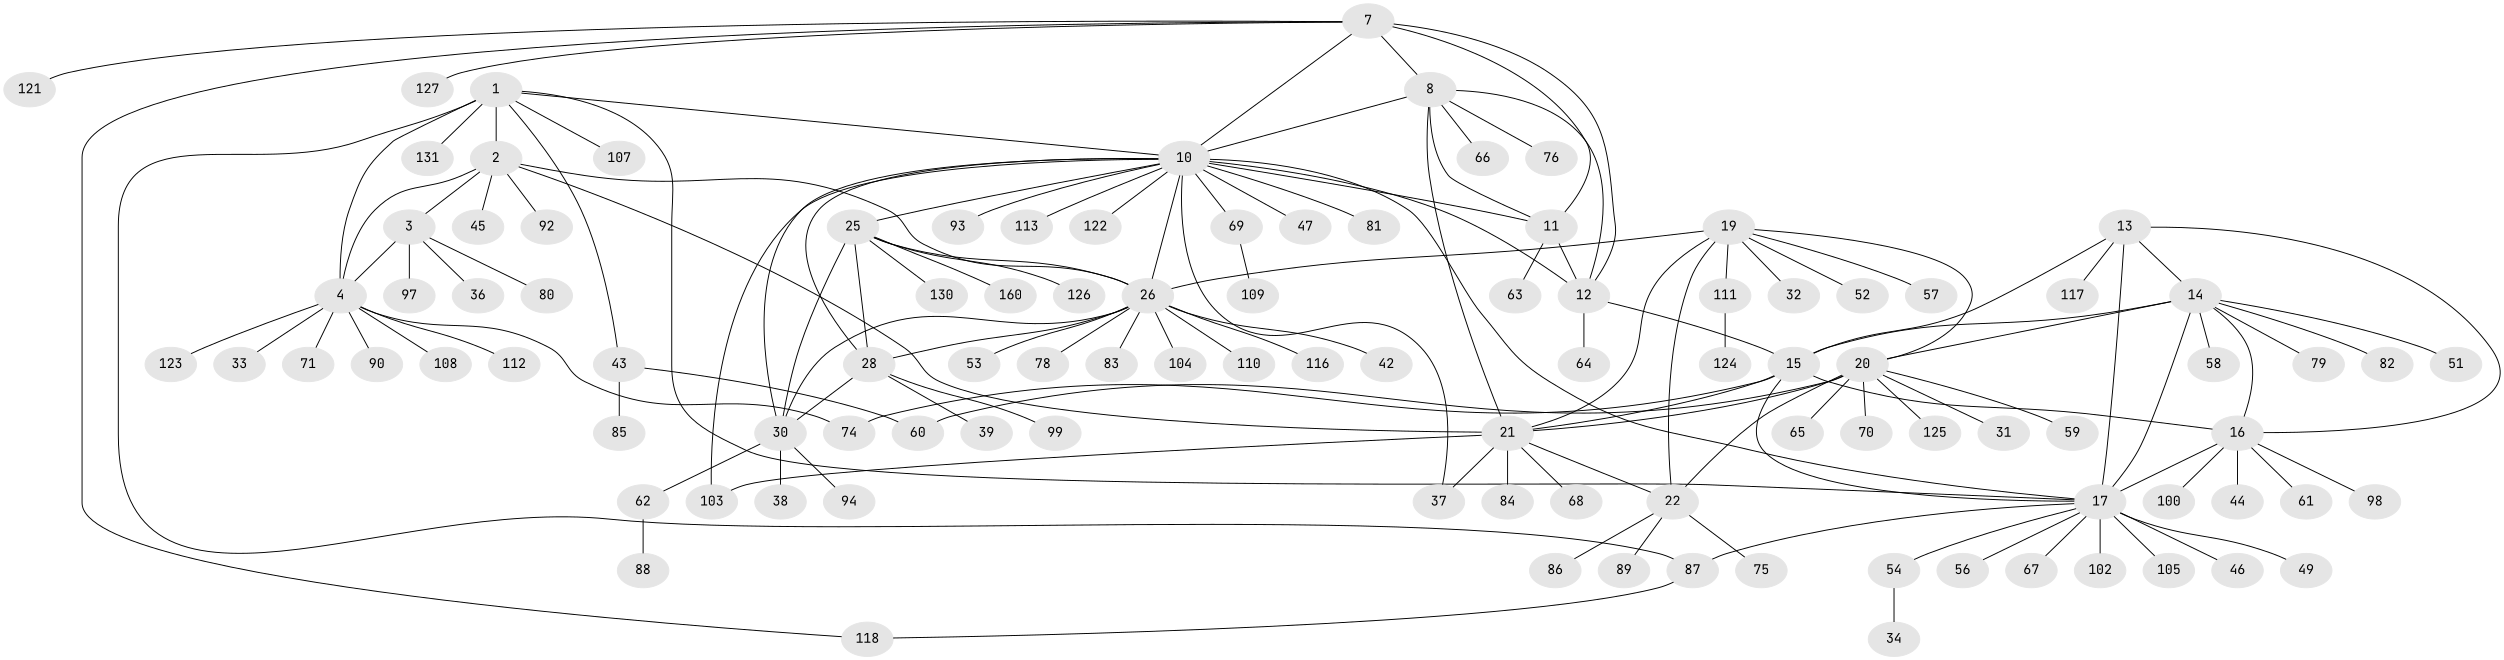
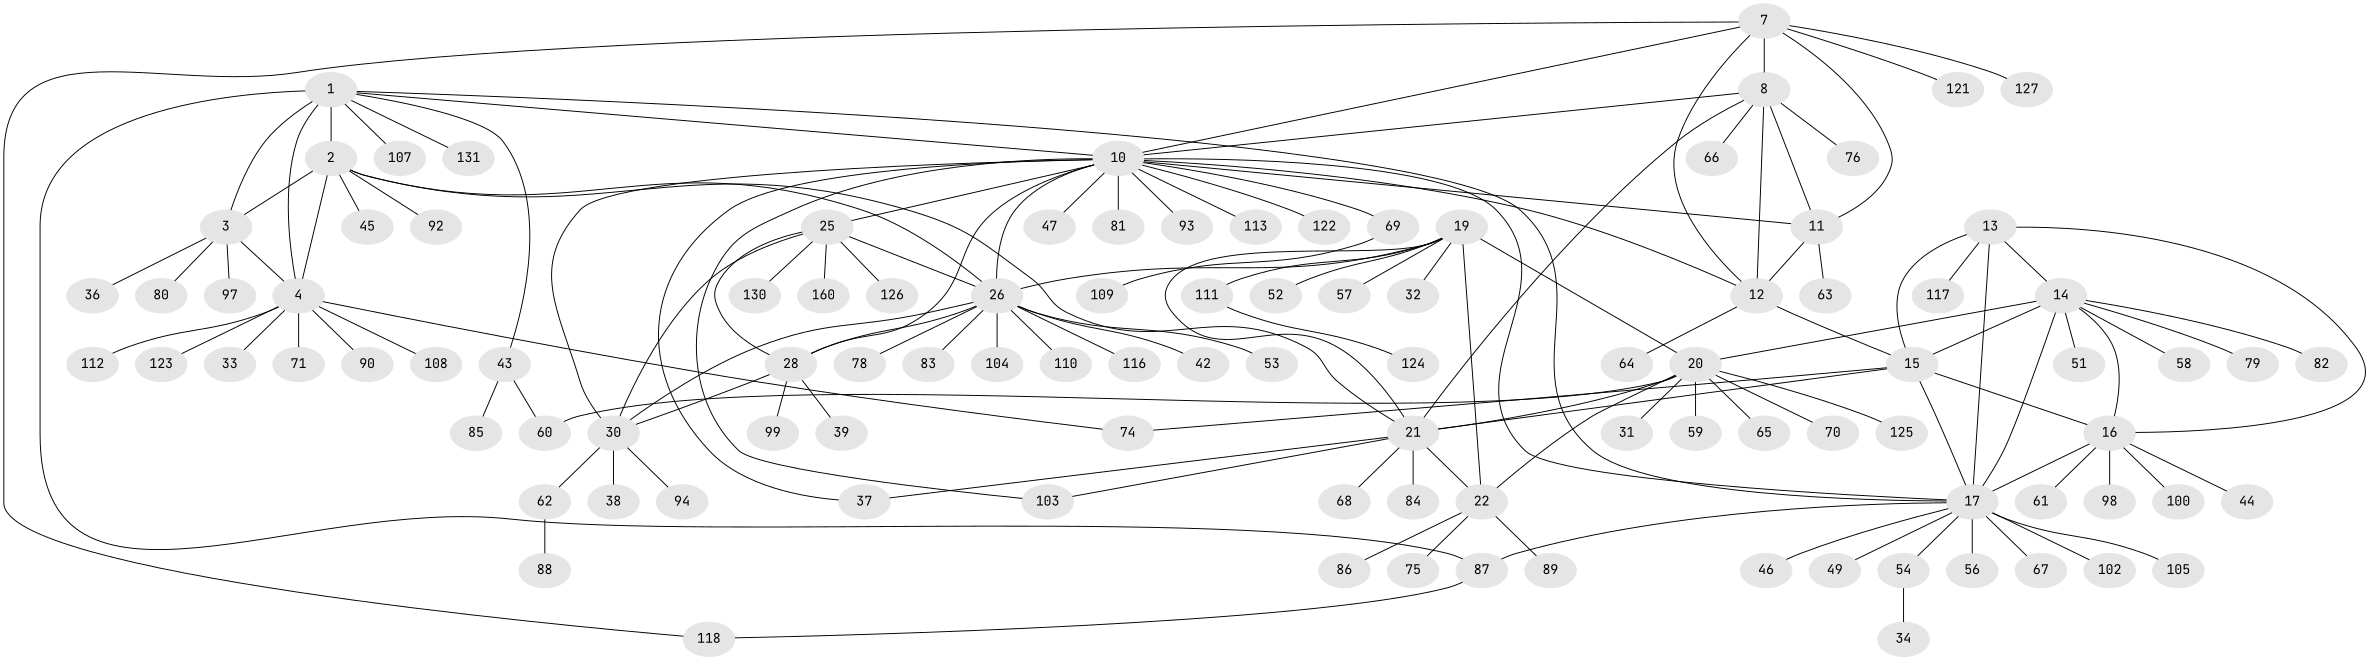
edge "1" -- "3": added
